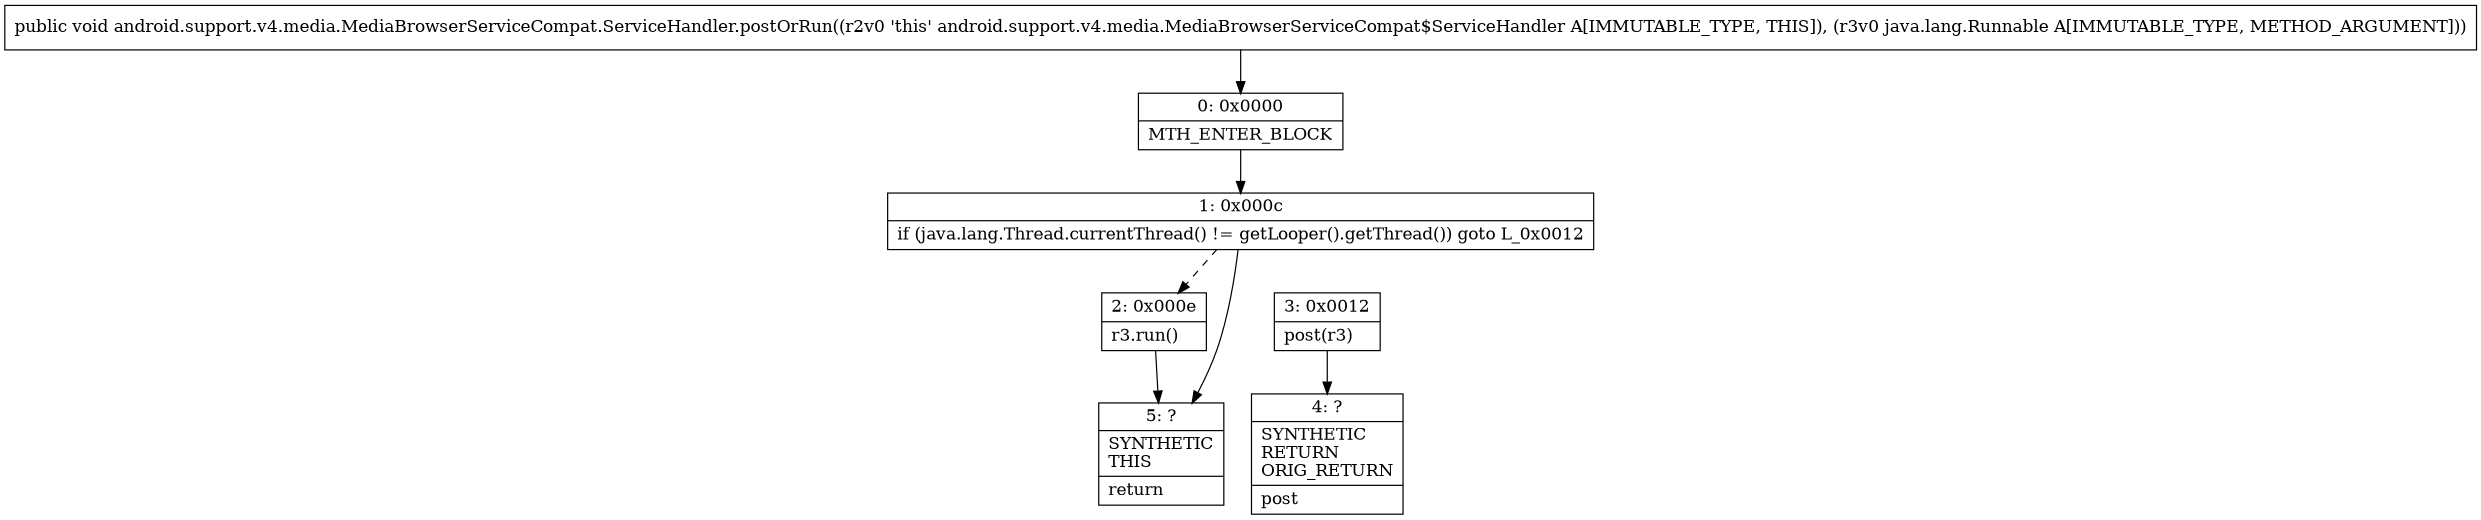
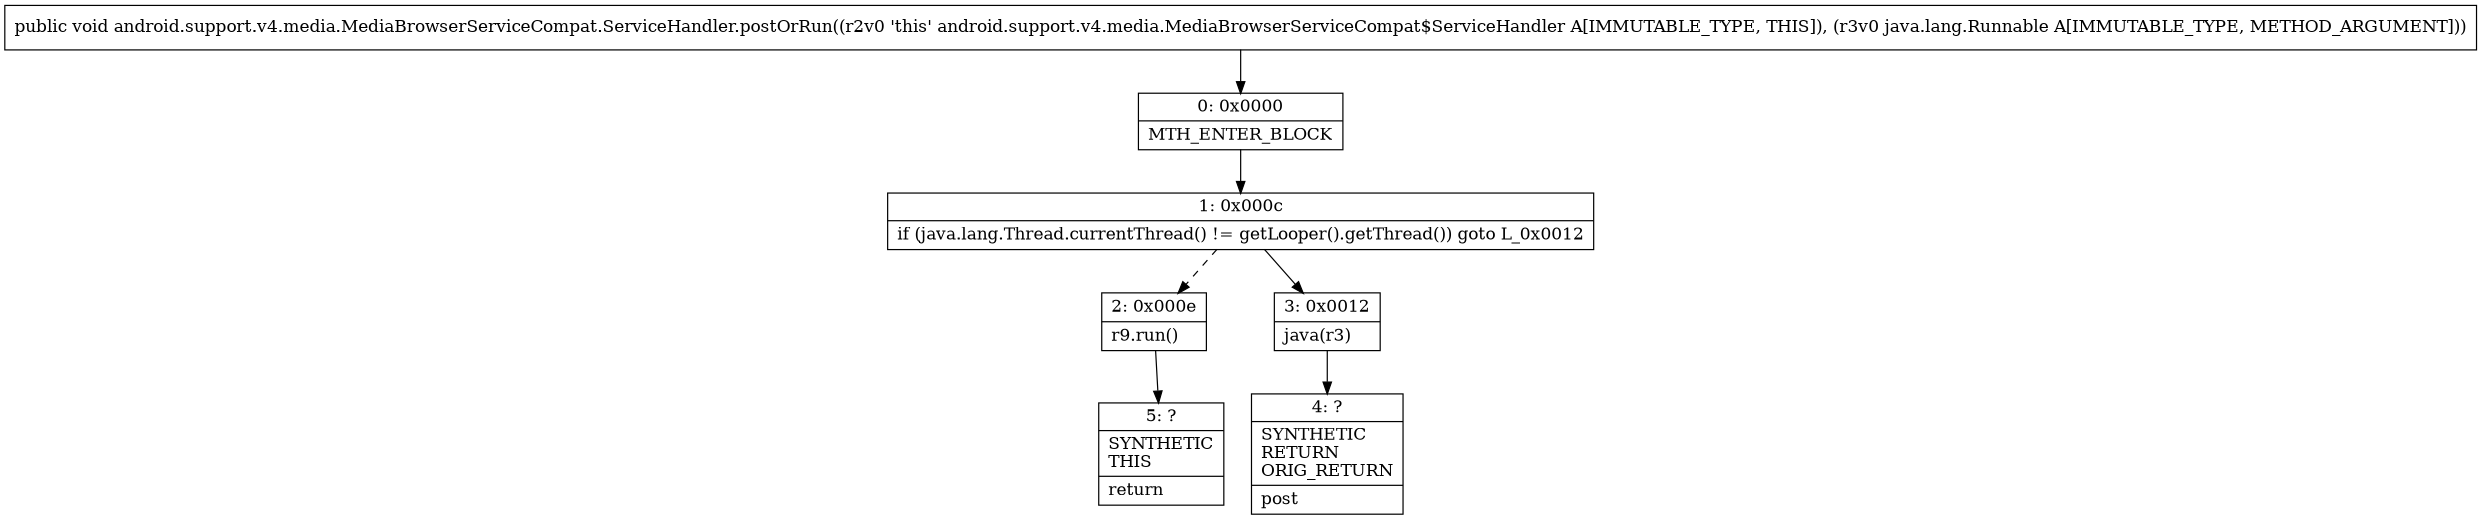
edge "1: 0x000c" -> "5: ?": now "1: 0x000c" -> "3: 0x0012"
node "2: 0x000e": text "r3.run()" -> "r9.run()"
node "3: 0x0012": text "post(r3)" -> "java(r3)"
